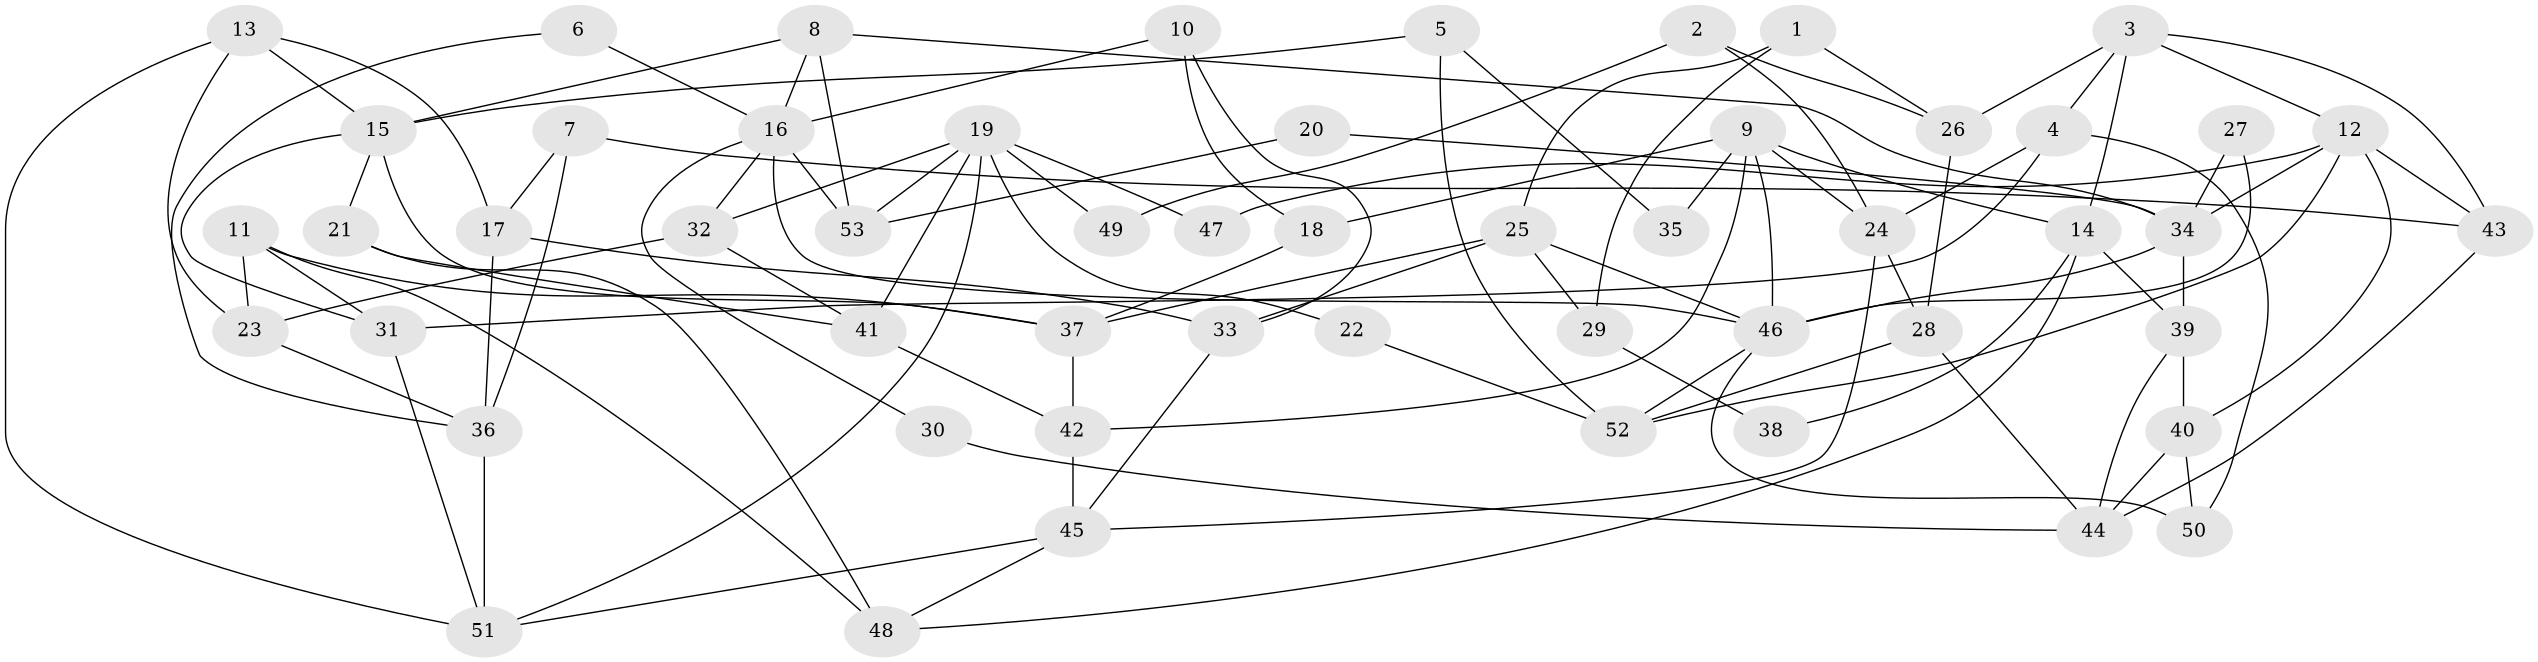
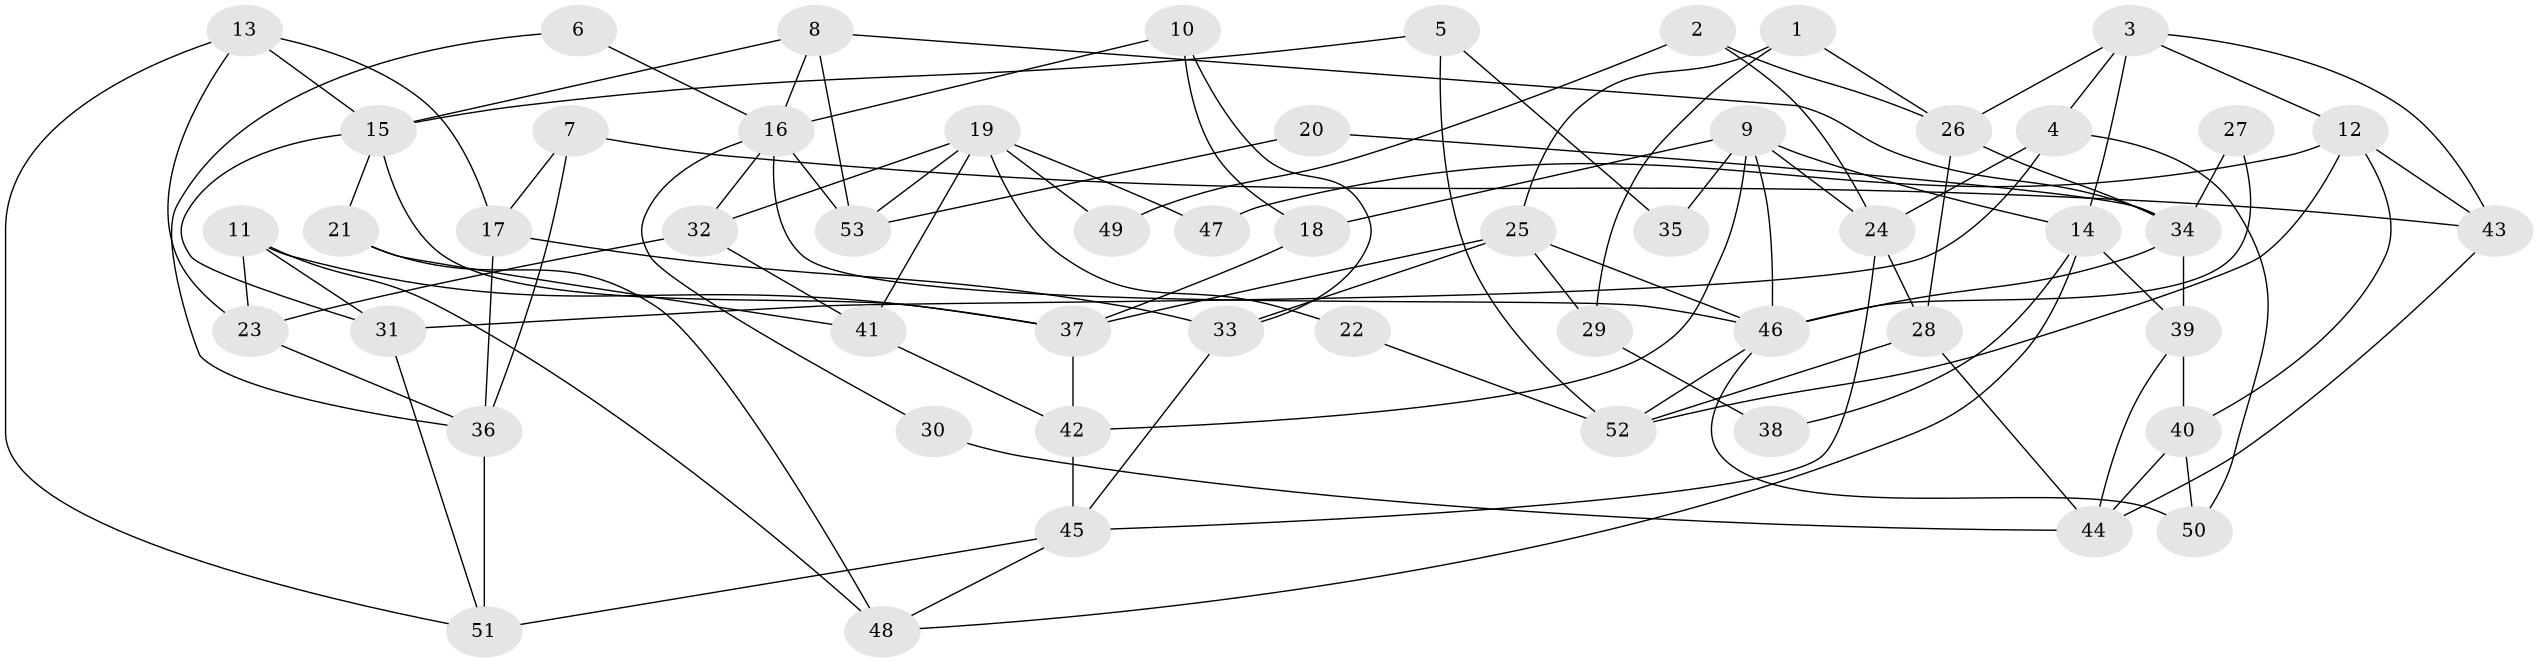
edge "12" -- "34": now "26" -- "34"
edge "19" -- "51": removed
